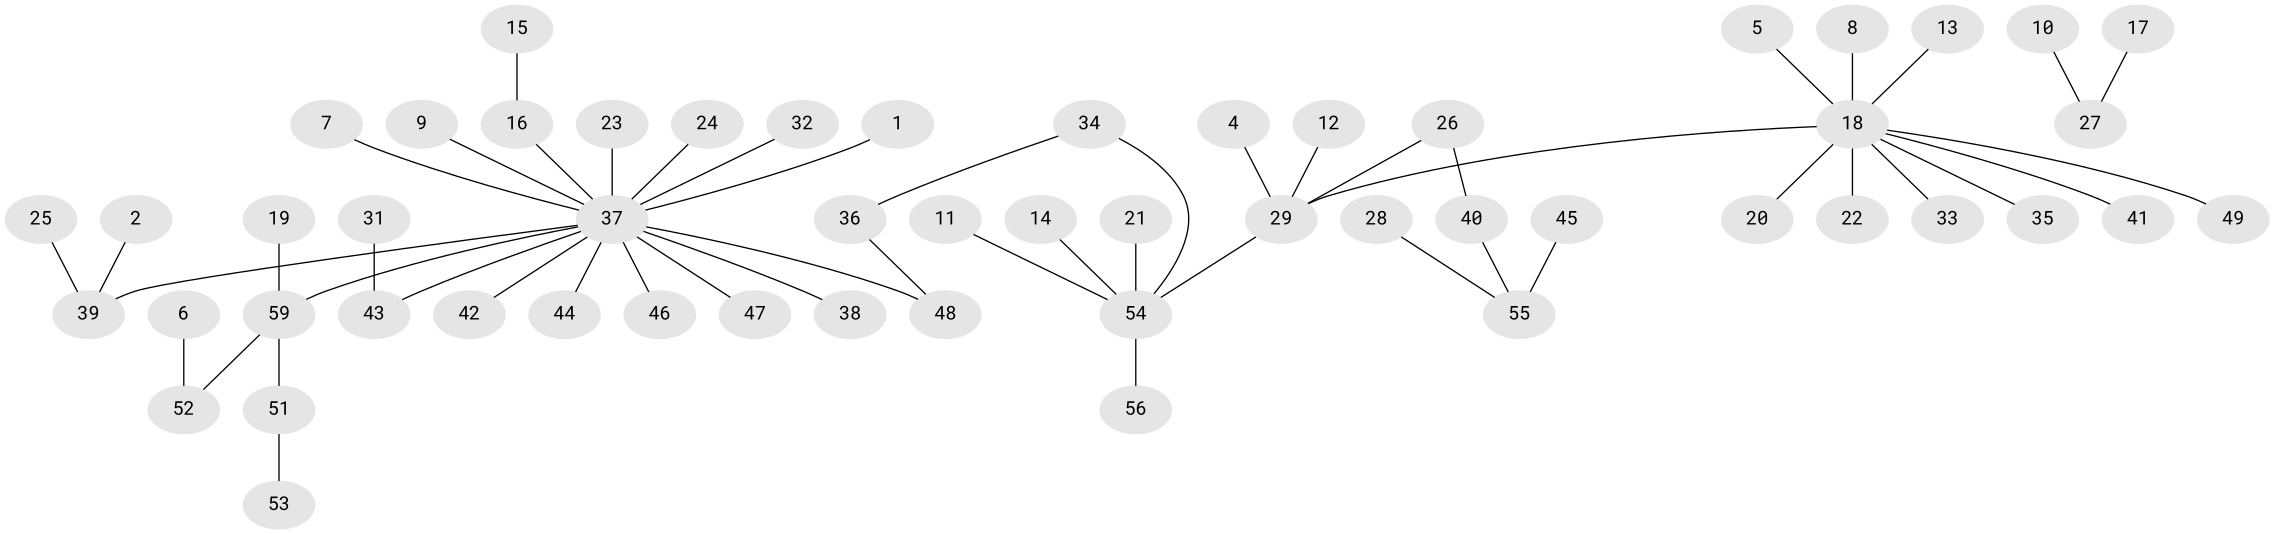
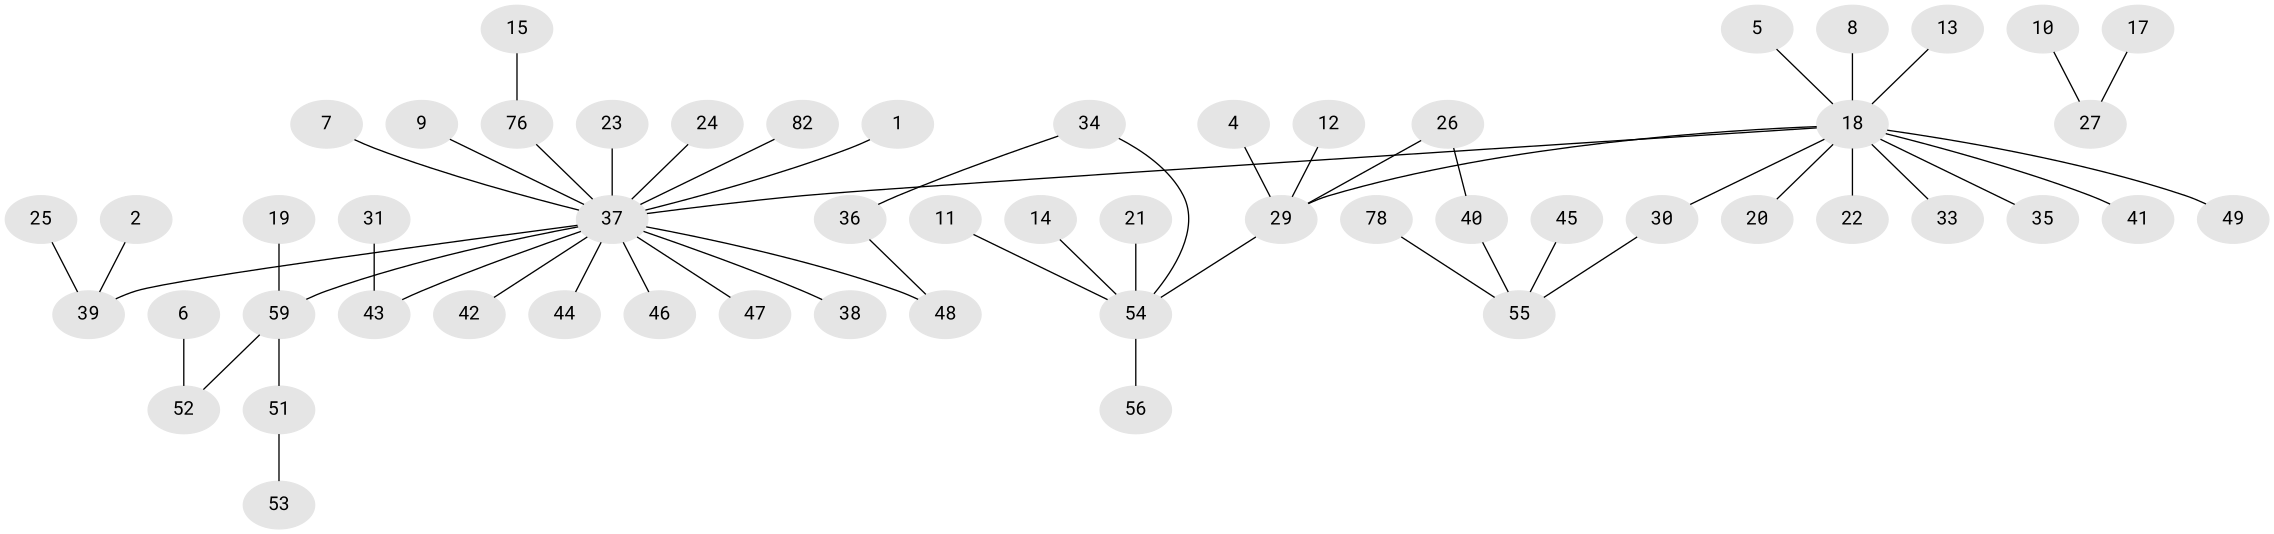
node "16": label "16" -> "76"
node "32": label "32" -> "82"
edge "18" -- "37": added
node "28": label "28" -> "78"
node "30": added
